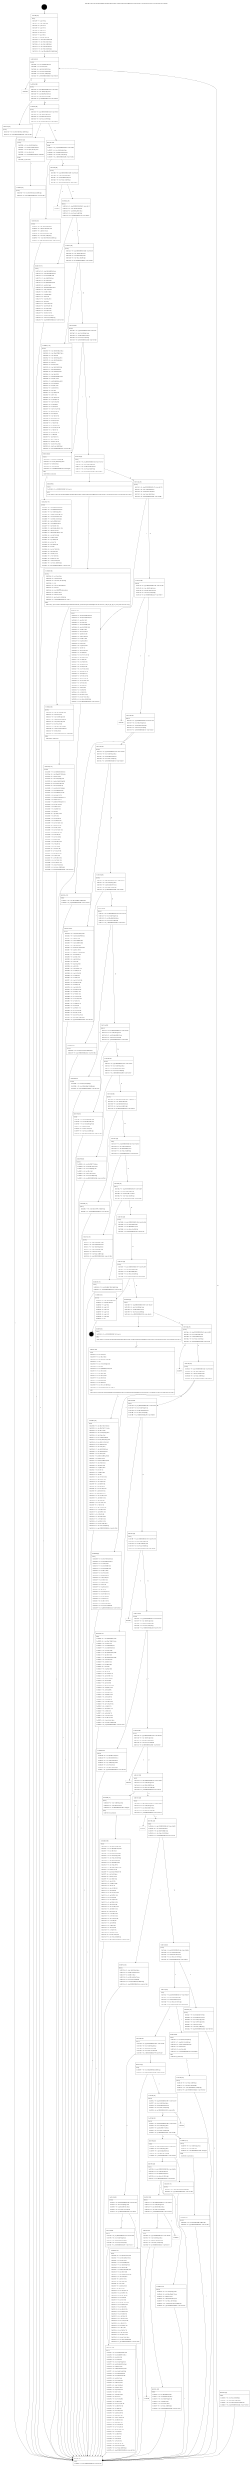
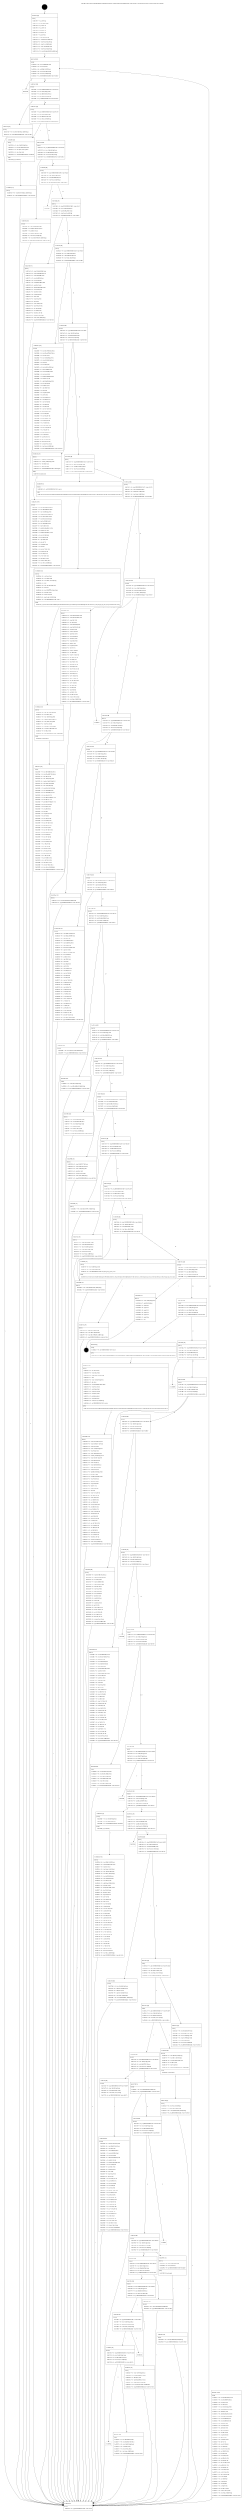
node "0x4027df [12]": added
node "0x401f16 [28]": removed
